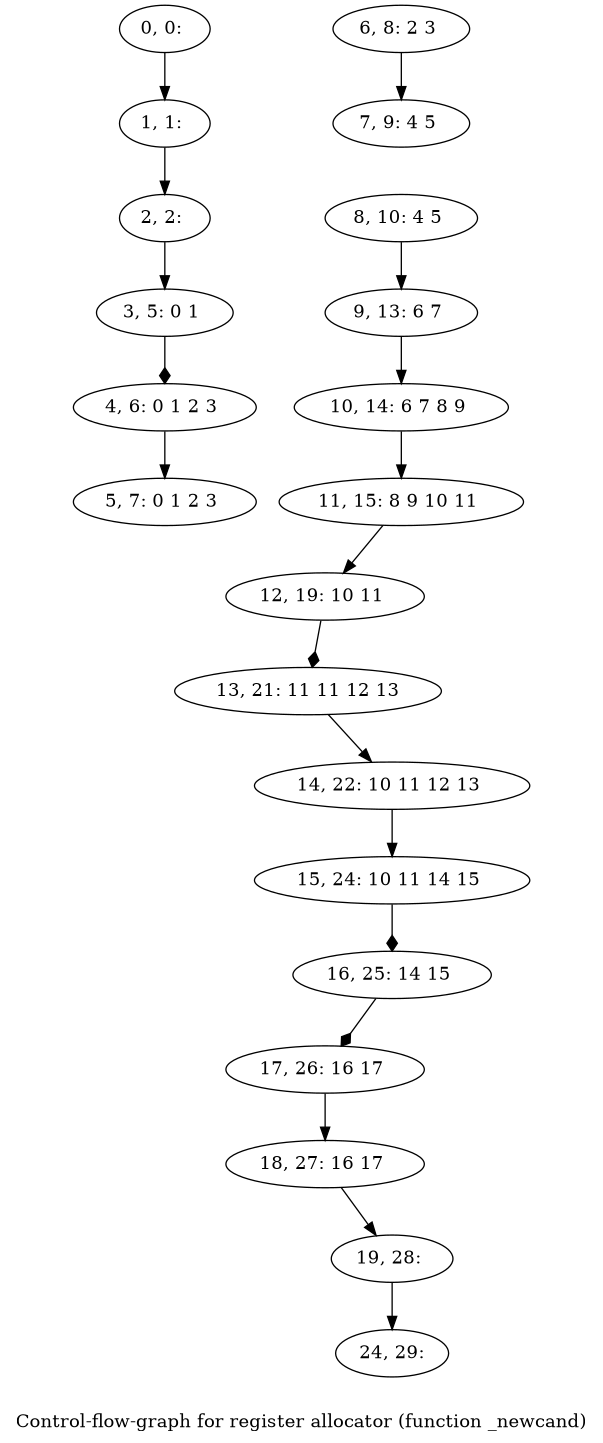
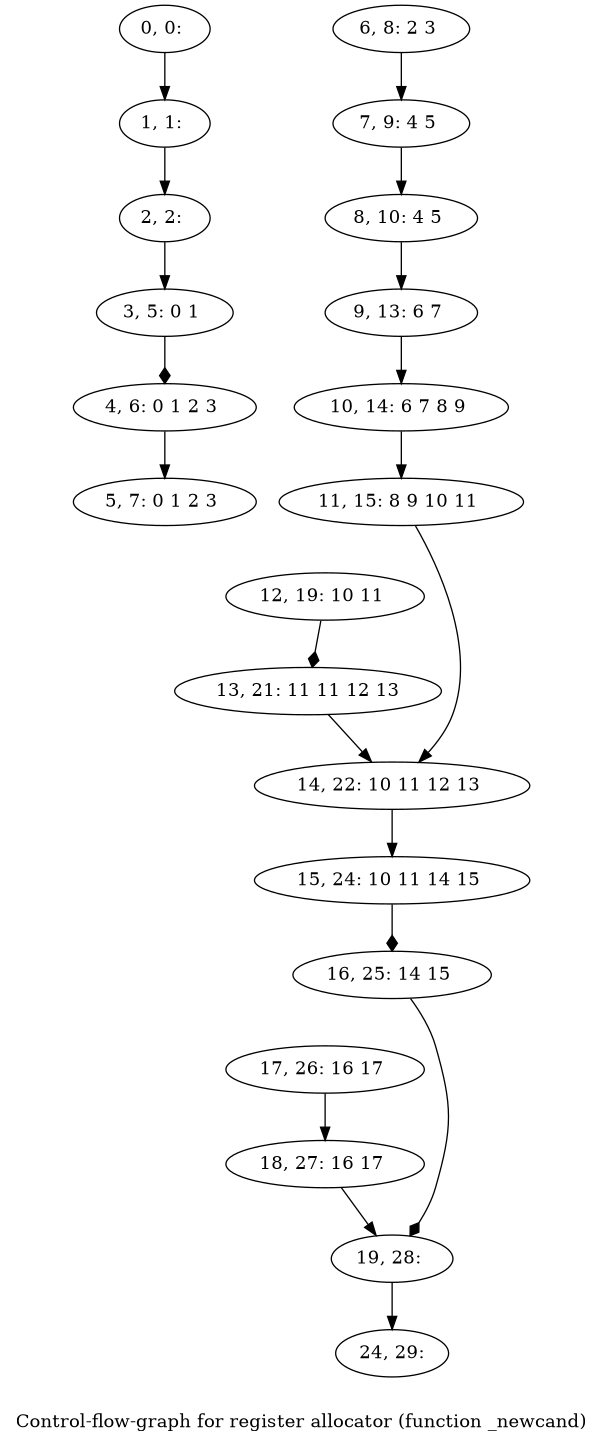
edge "7, 9: 4 5" -> "8, 10: 4 5": added
edge "11, 15: 8 9 10 11" -> "12, 19: 10 11": now "11, 15: 8 9 10 11" -> "14, 22: 10 11 12 13"
edge "16, 25: 14 15" -> "17, 26: 16 17": now "16, 25: 14 15" -> "19, 28:"
